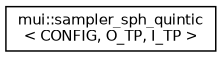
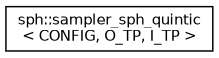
node "mui::sampler_sph_quintic < CONFIG, O_TP, I_TP >": label "mui::sampler_sph_quintic < CONFIG, O_TP, I_TP >" -> "sph::sampler_sph_quintic < CONFIG, O_TP, I_TP >"
